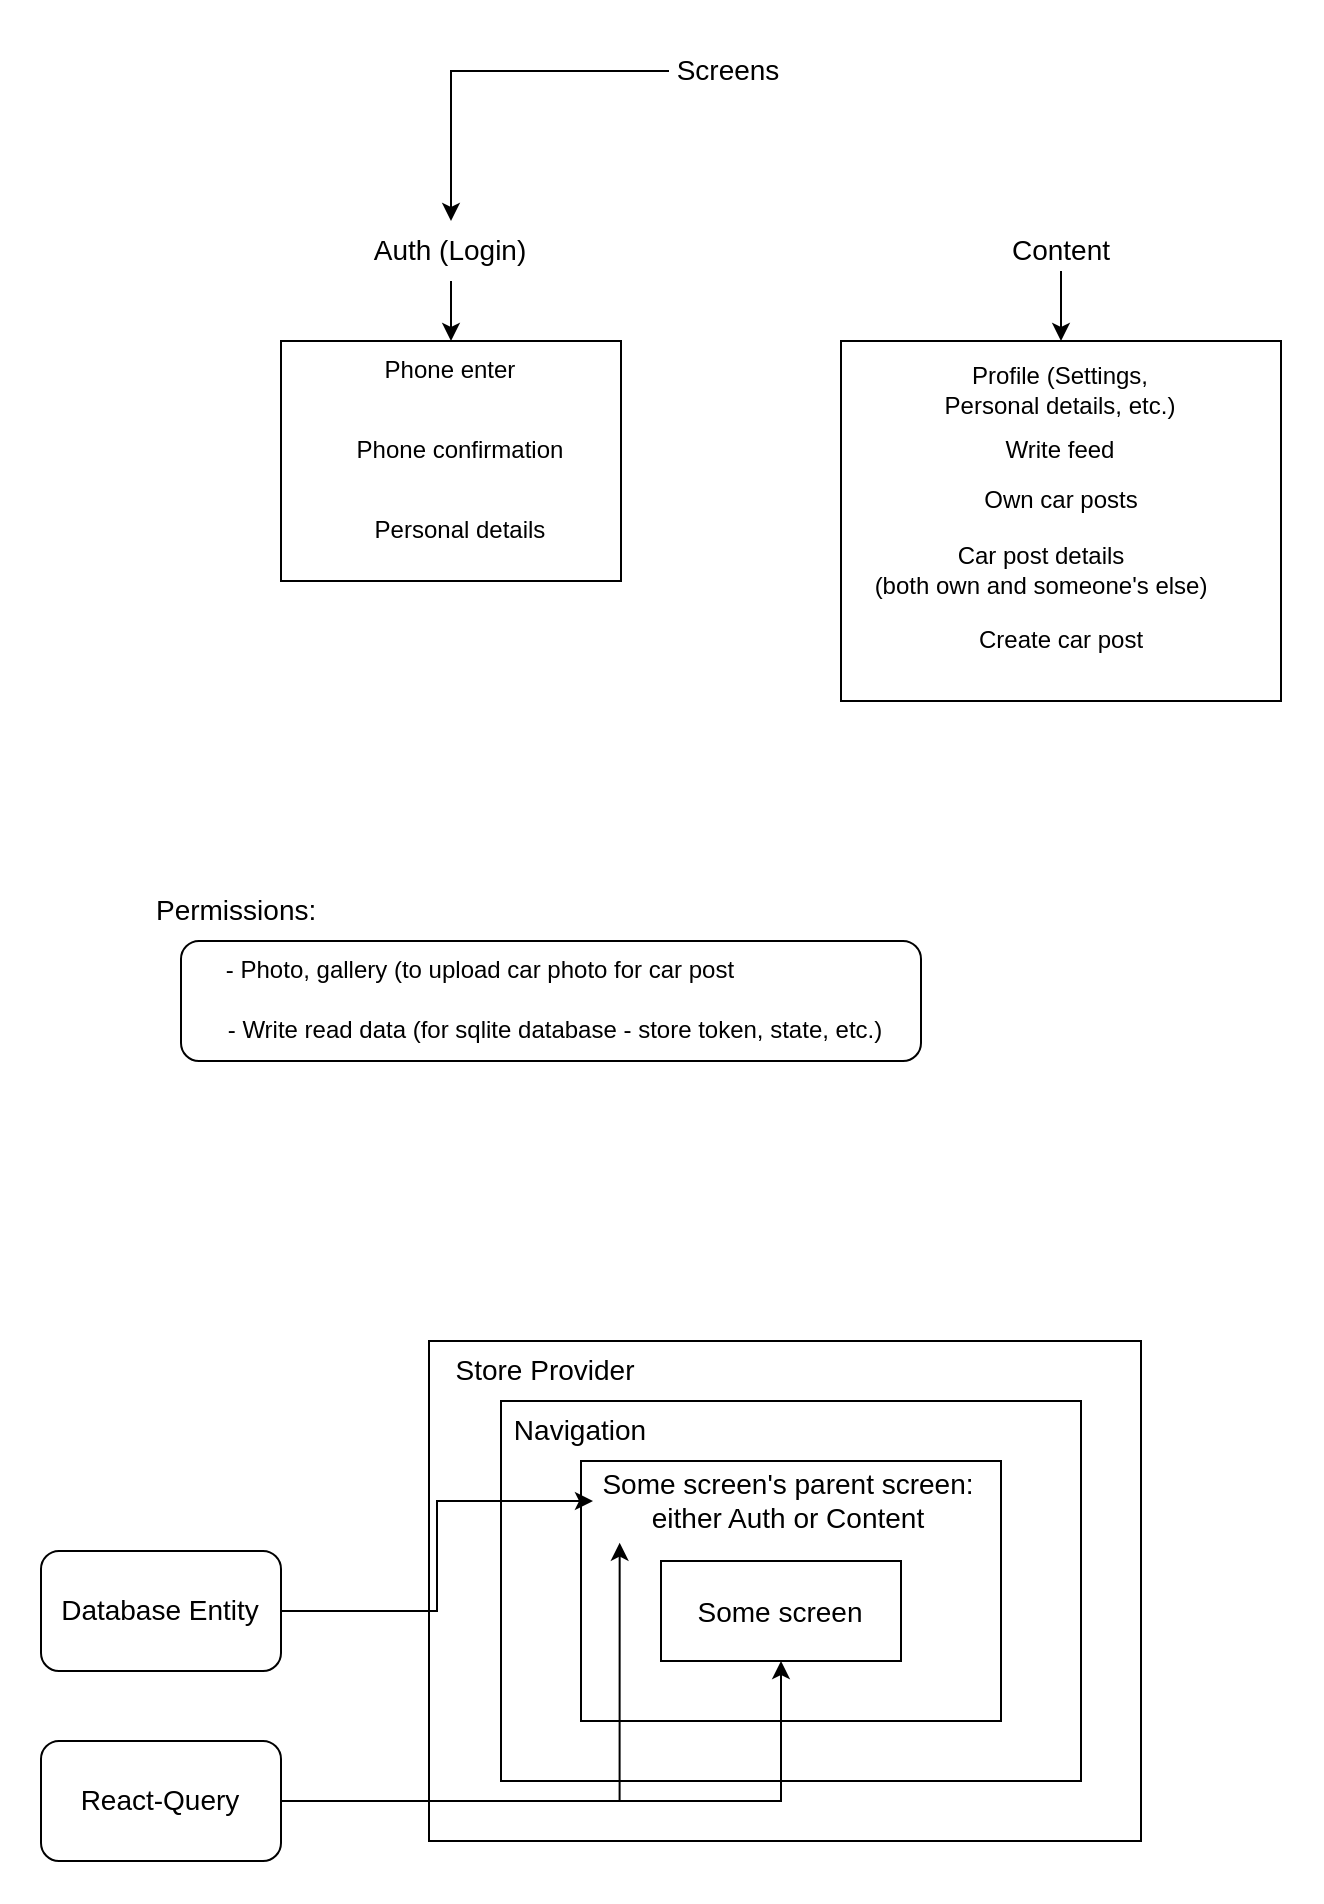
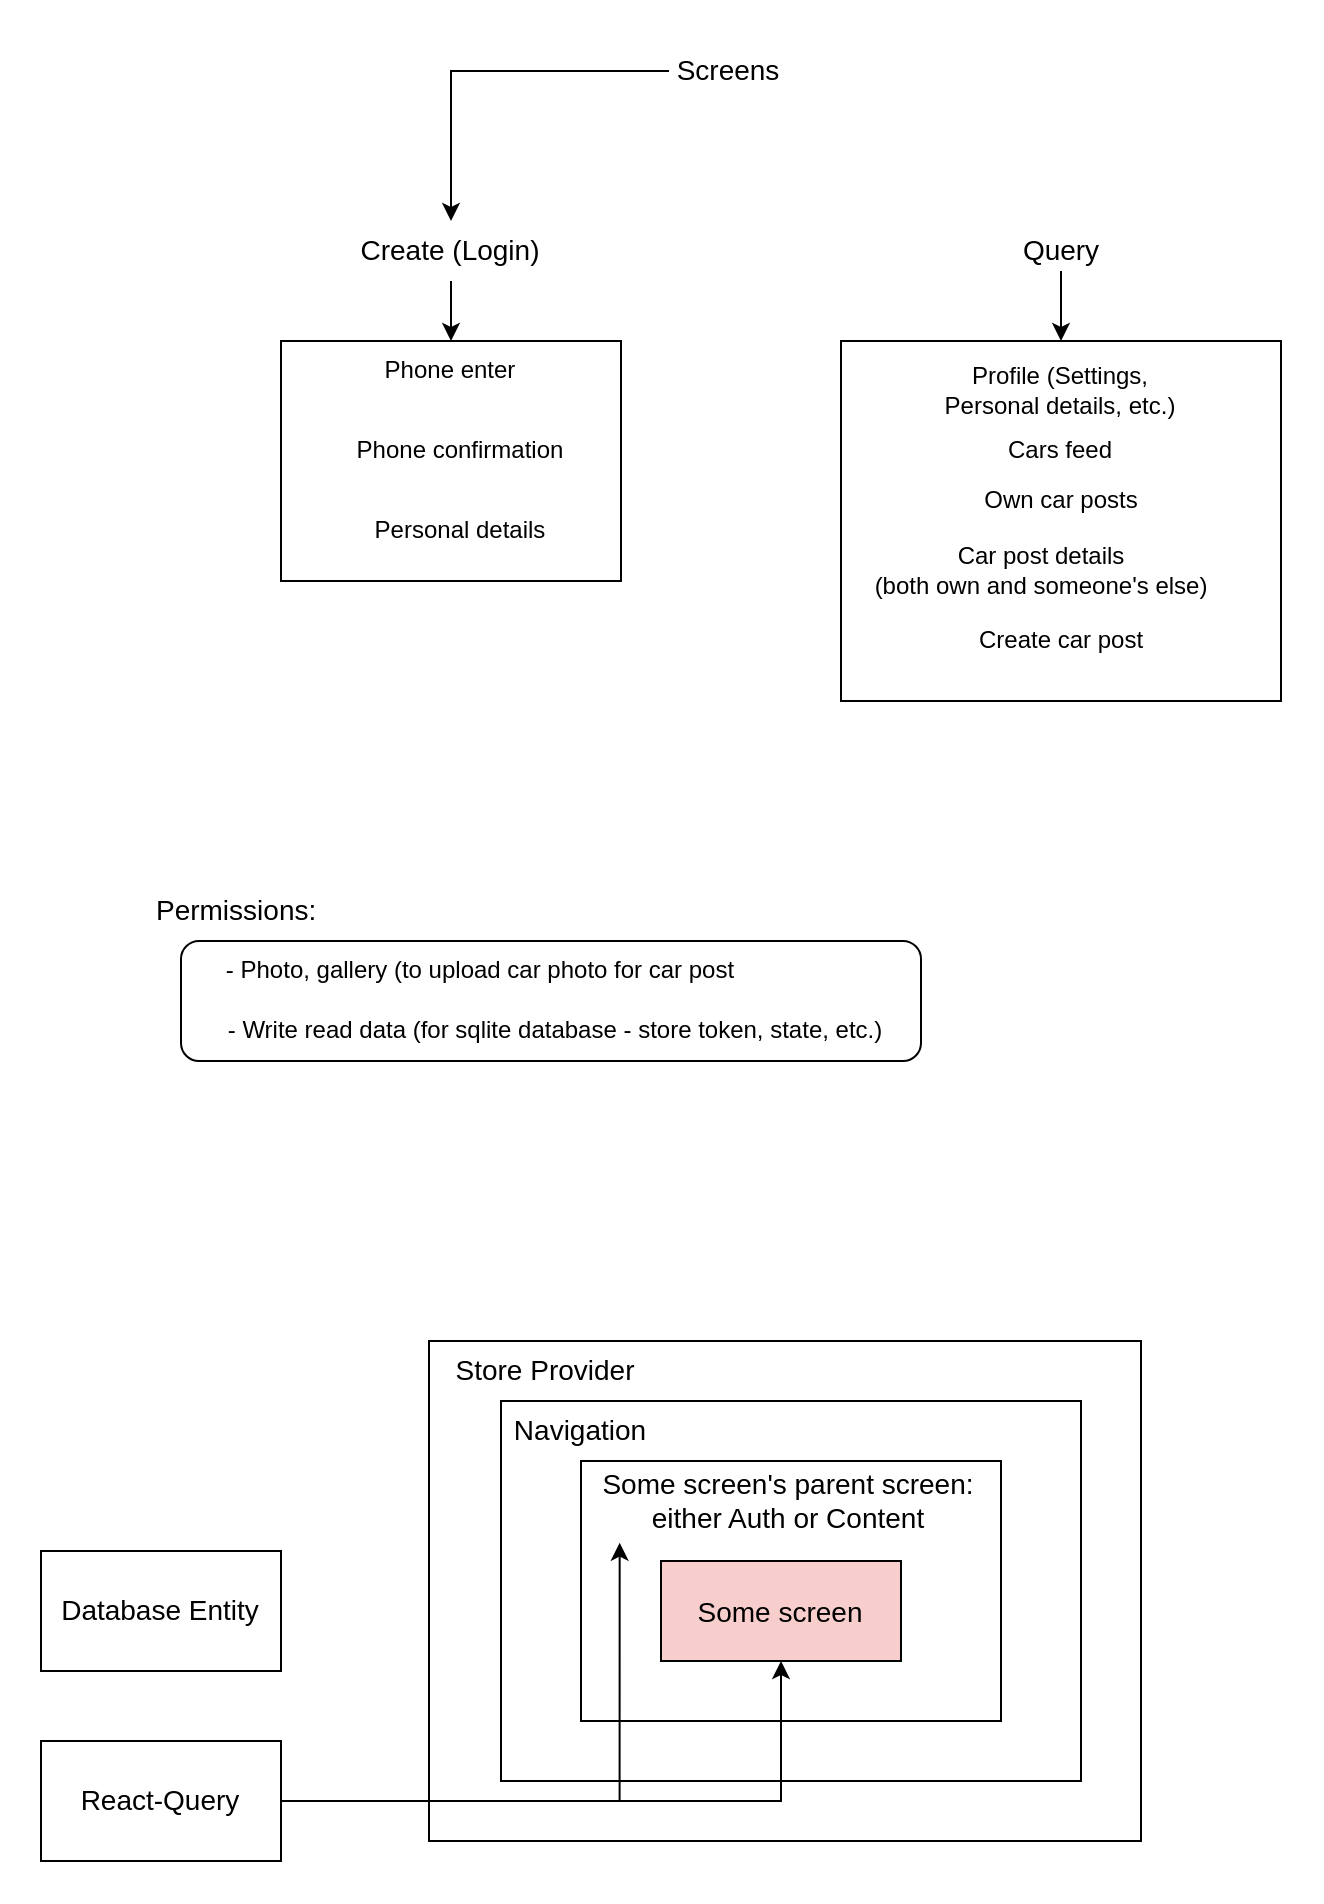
node "Auth (Login)": label "Auth (Login)" -> "Create (Login)"
node "Content": label "Content" -> "Query"
node "Write feed": label "Write feed" -> "Cars feed"
edge "Database Entity" -> "Some screen's parent screen: either Auth or Content": removed
node "Database Entity": shape rounded rectangle -> rectangle
node "Some screen": fillcolor #ffffff -> #f8cecc
node "React-Query": shape rounded rectangle -> rectangle
